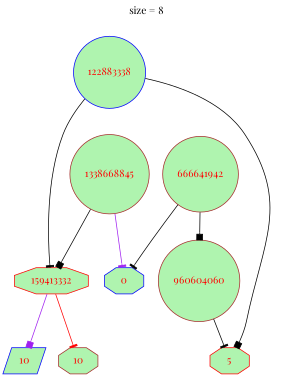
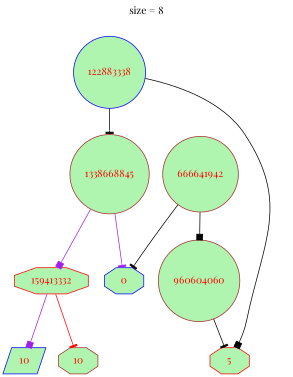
edge "122883338" -> "159413332": now "122883338" -> "1338668845"
edge "1338668845" -> "159413332": color black -> purple
